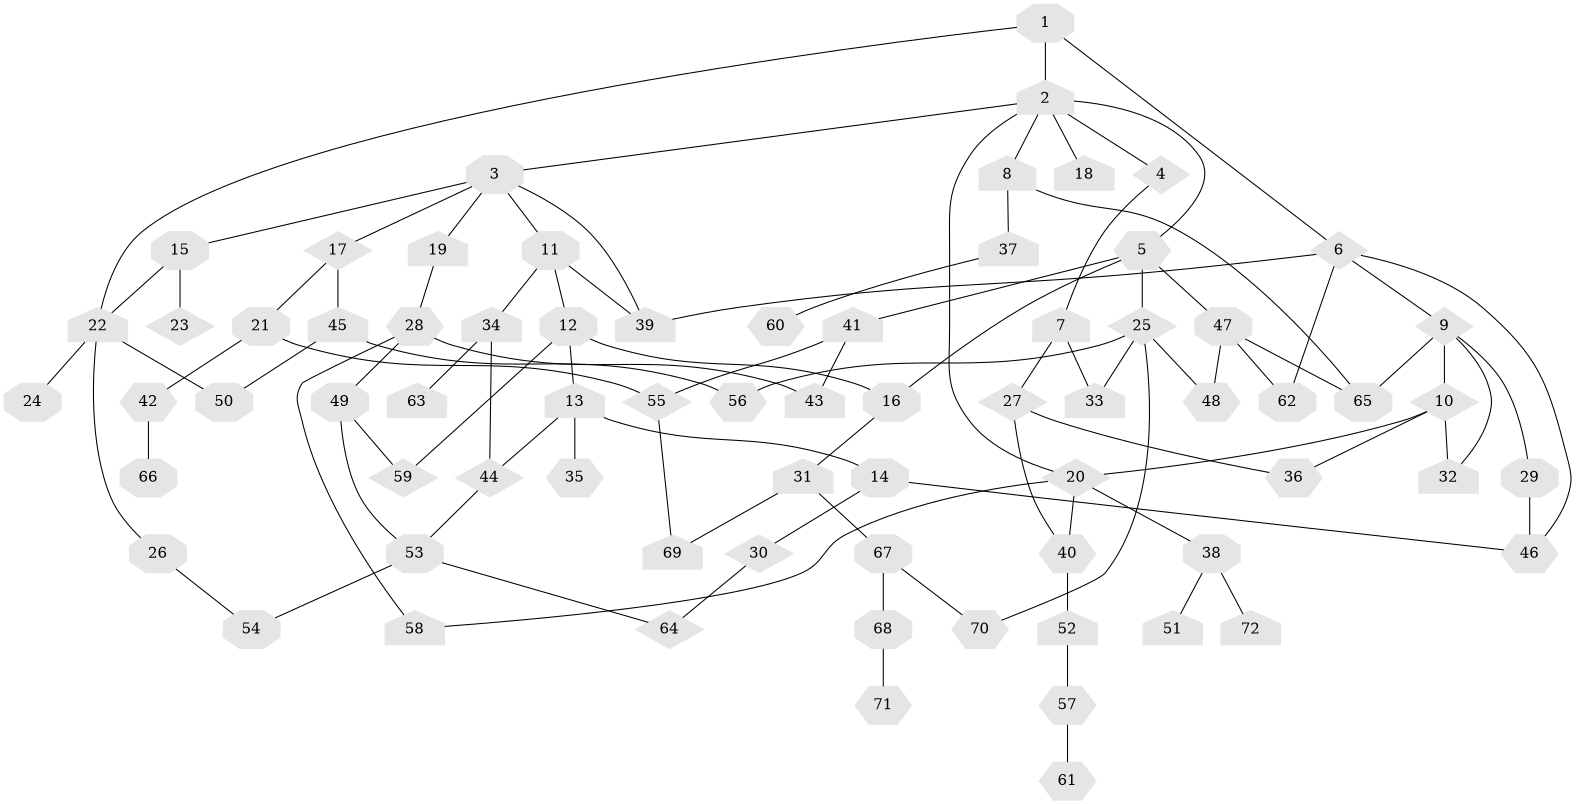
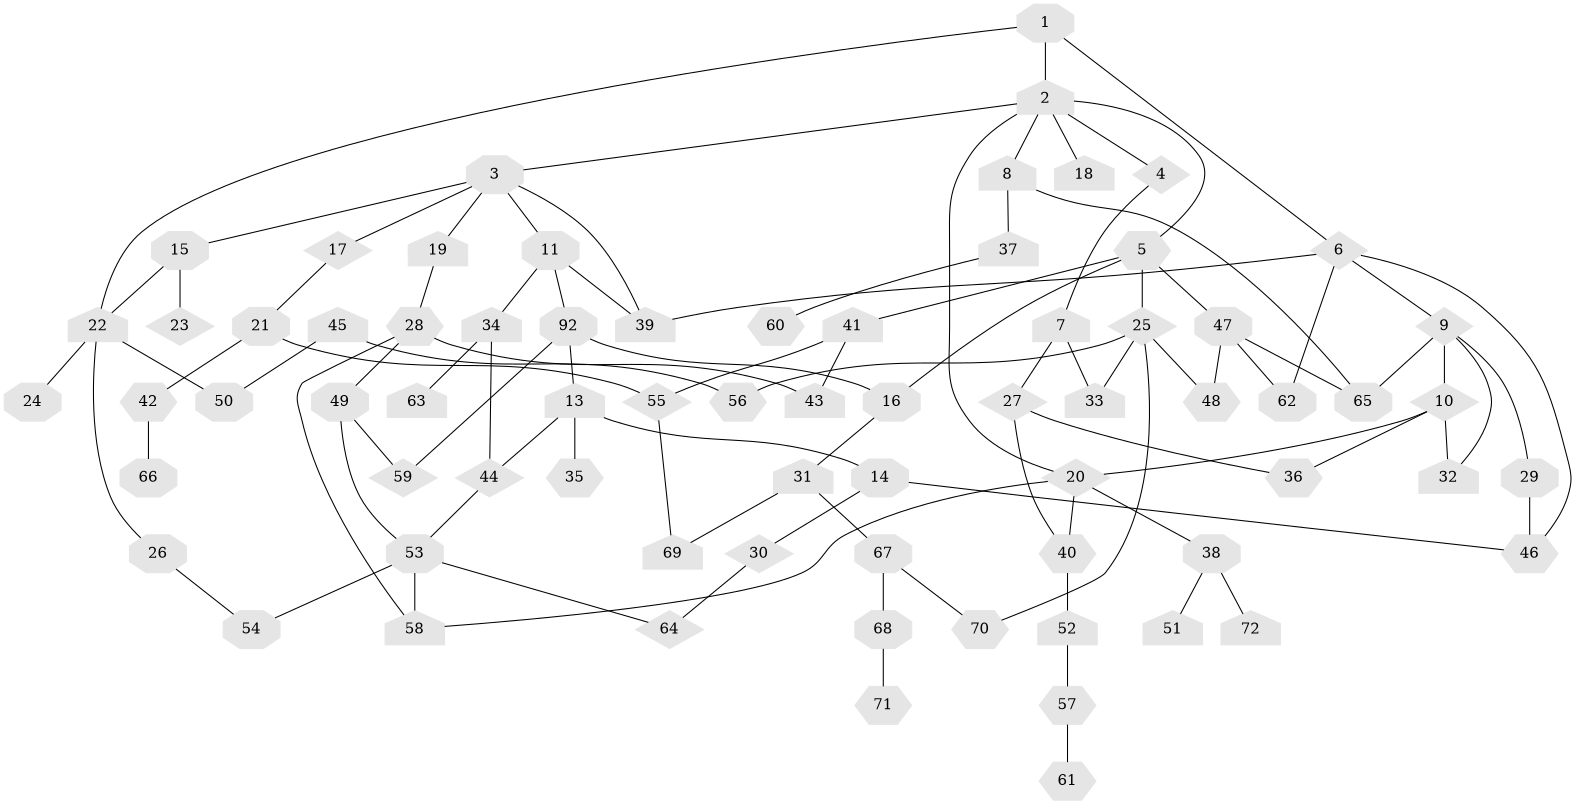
edge "17" -- "45": removed
node "12": label "12" -> "92"
edge "53" -- "58": added
